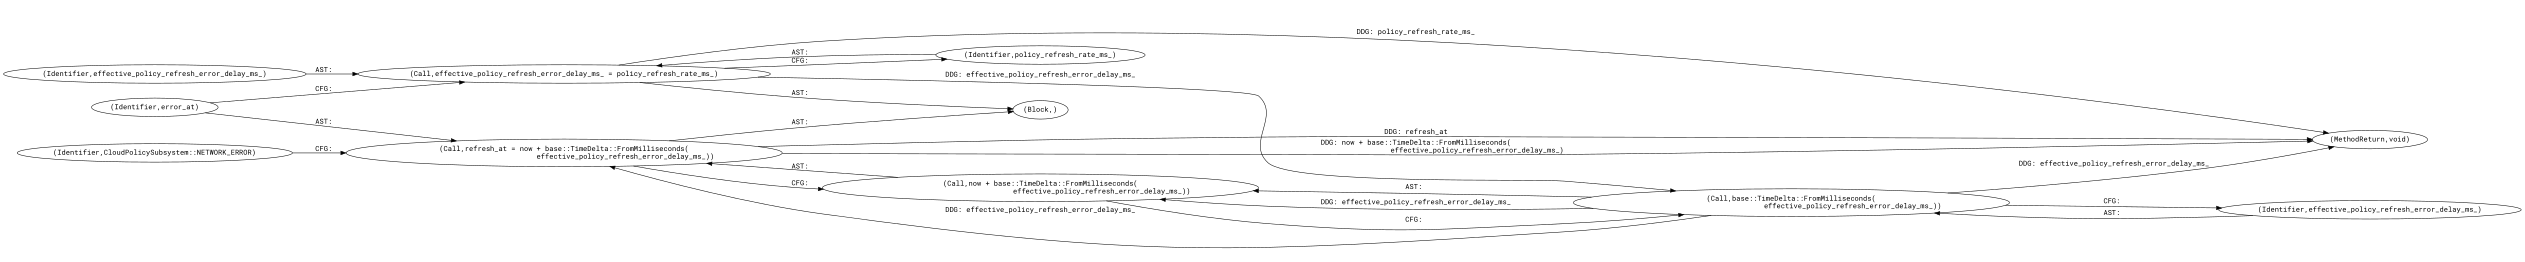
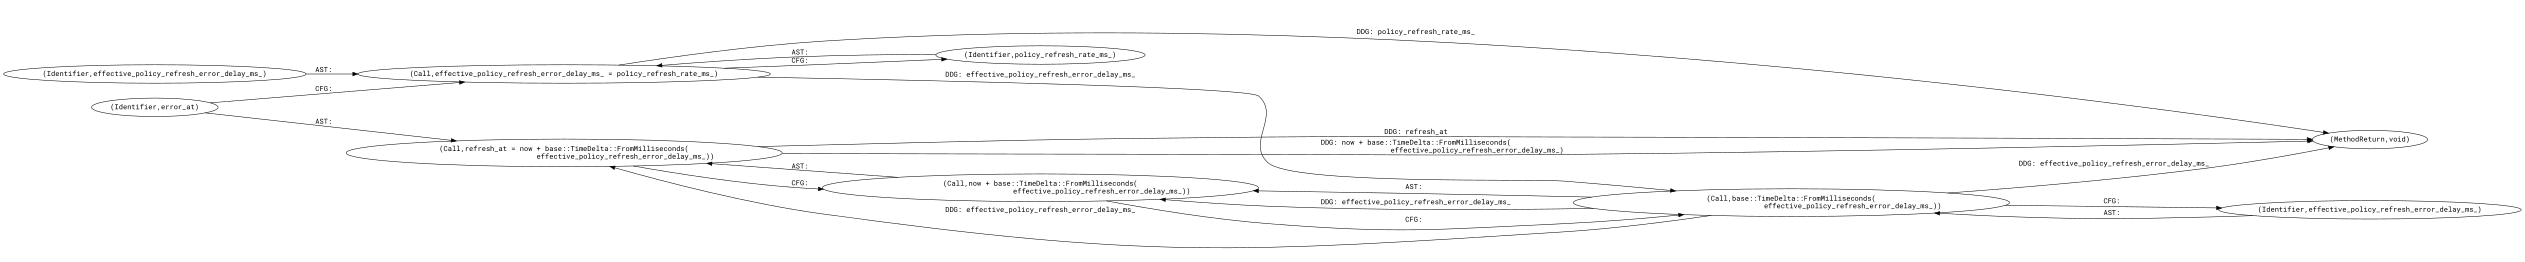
node "(Block,)": removed
node "(Identifier,CloudPolicySubsystem::NETWORK_ERROR)": removed
